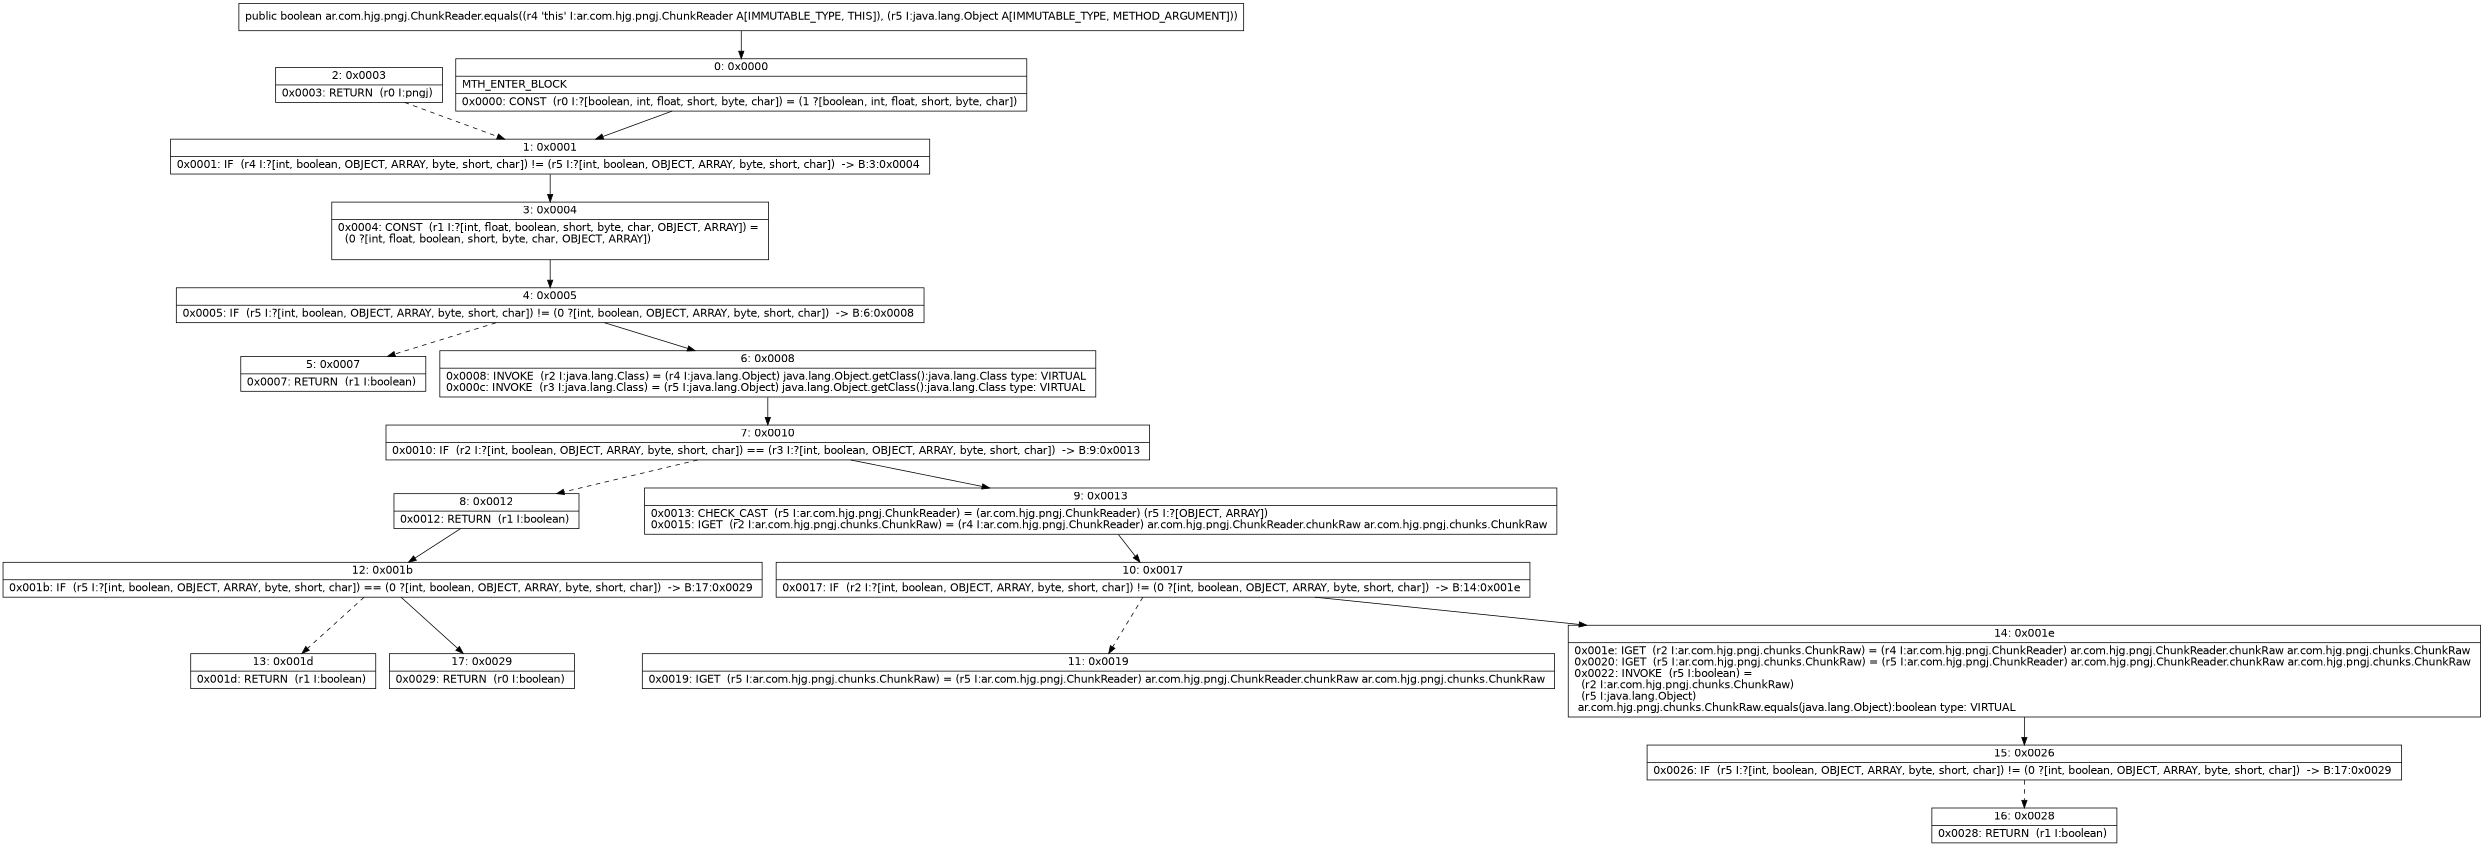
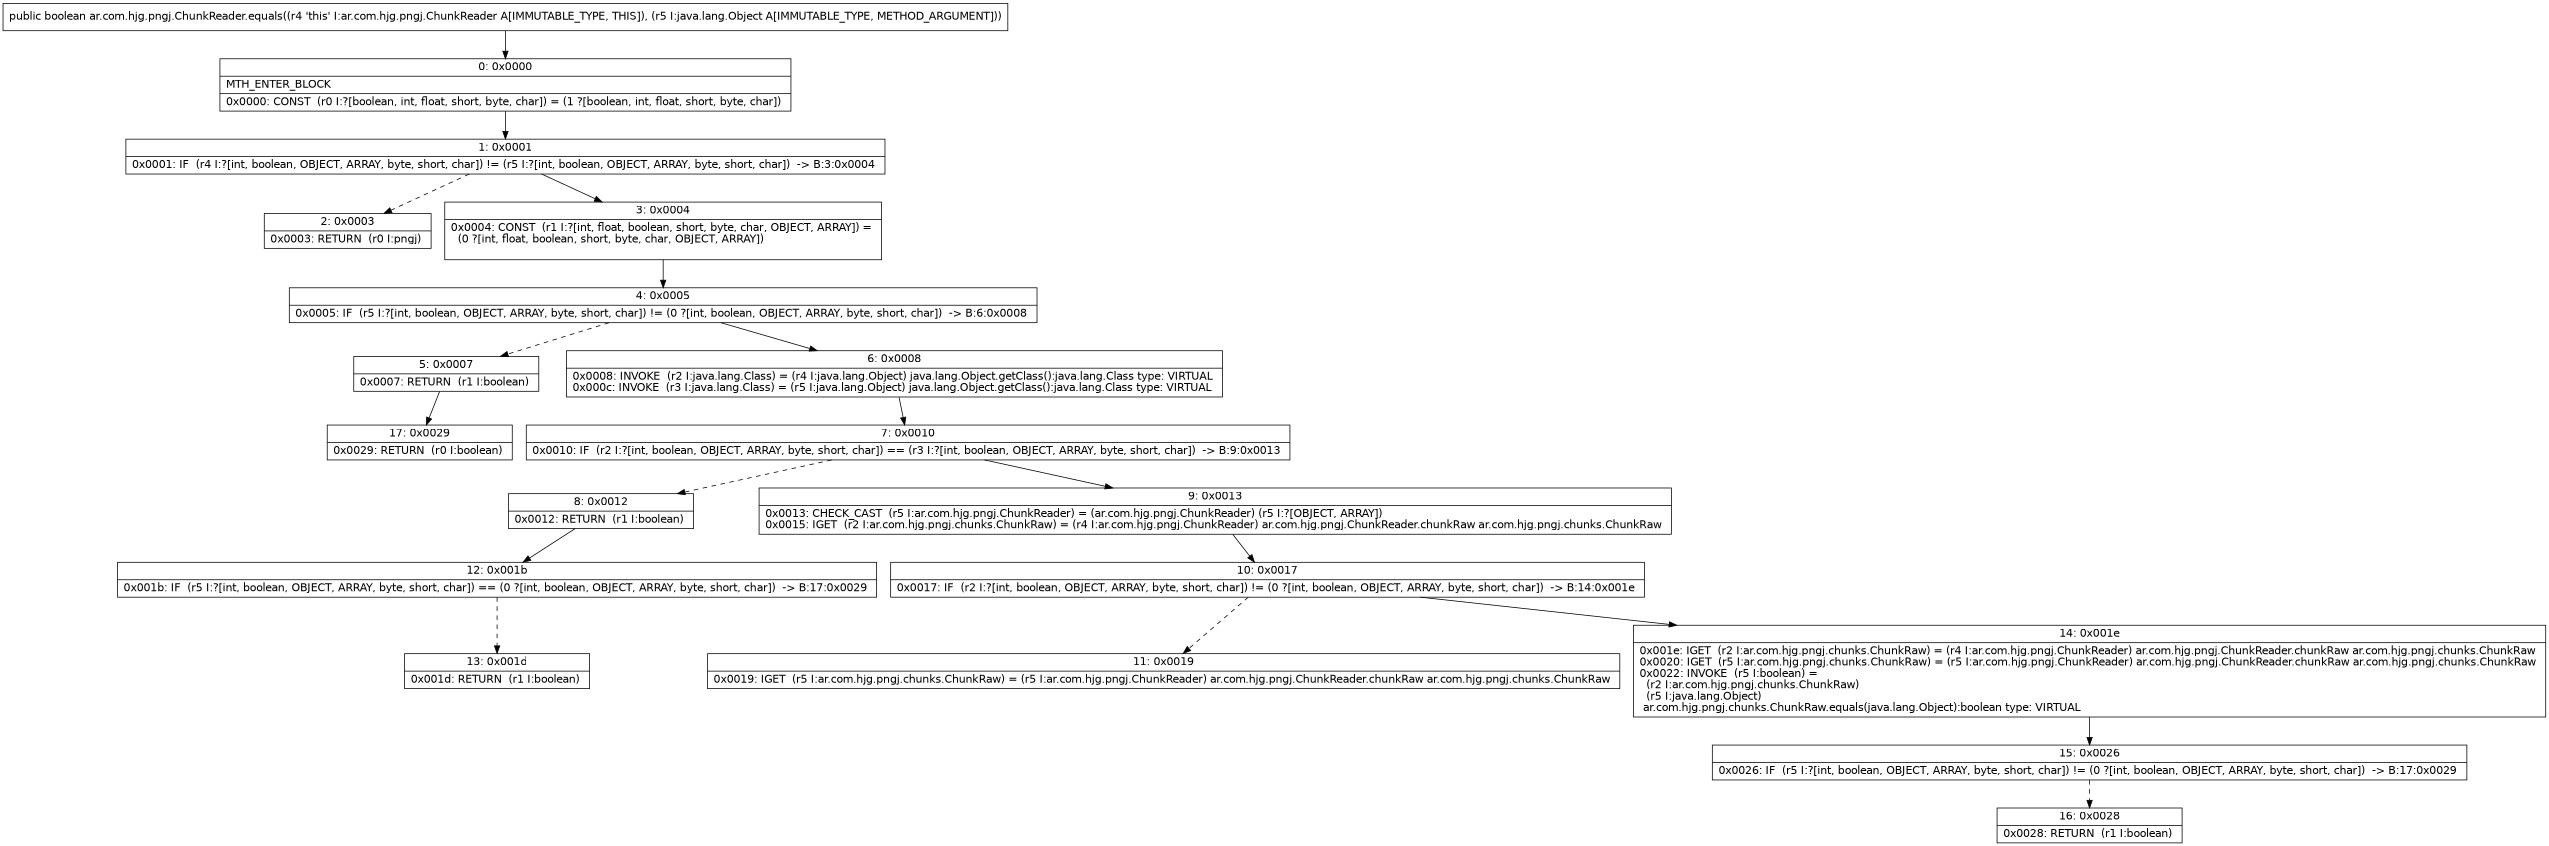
edge "2: 0x0003" -> "1: 0x0001": reversed
edge "12: 0x001b" -> "17: 0x0029": now "5: 0x0007" -> "17: 0x0029"
